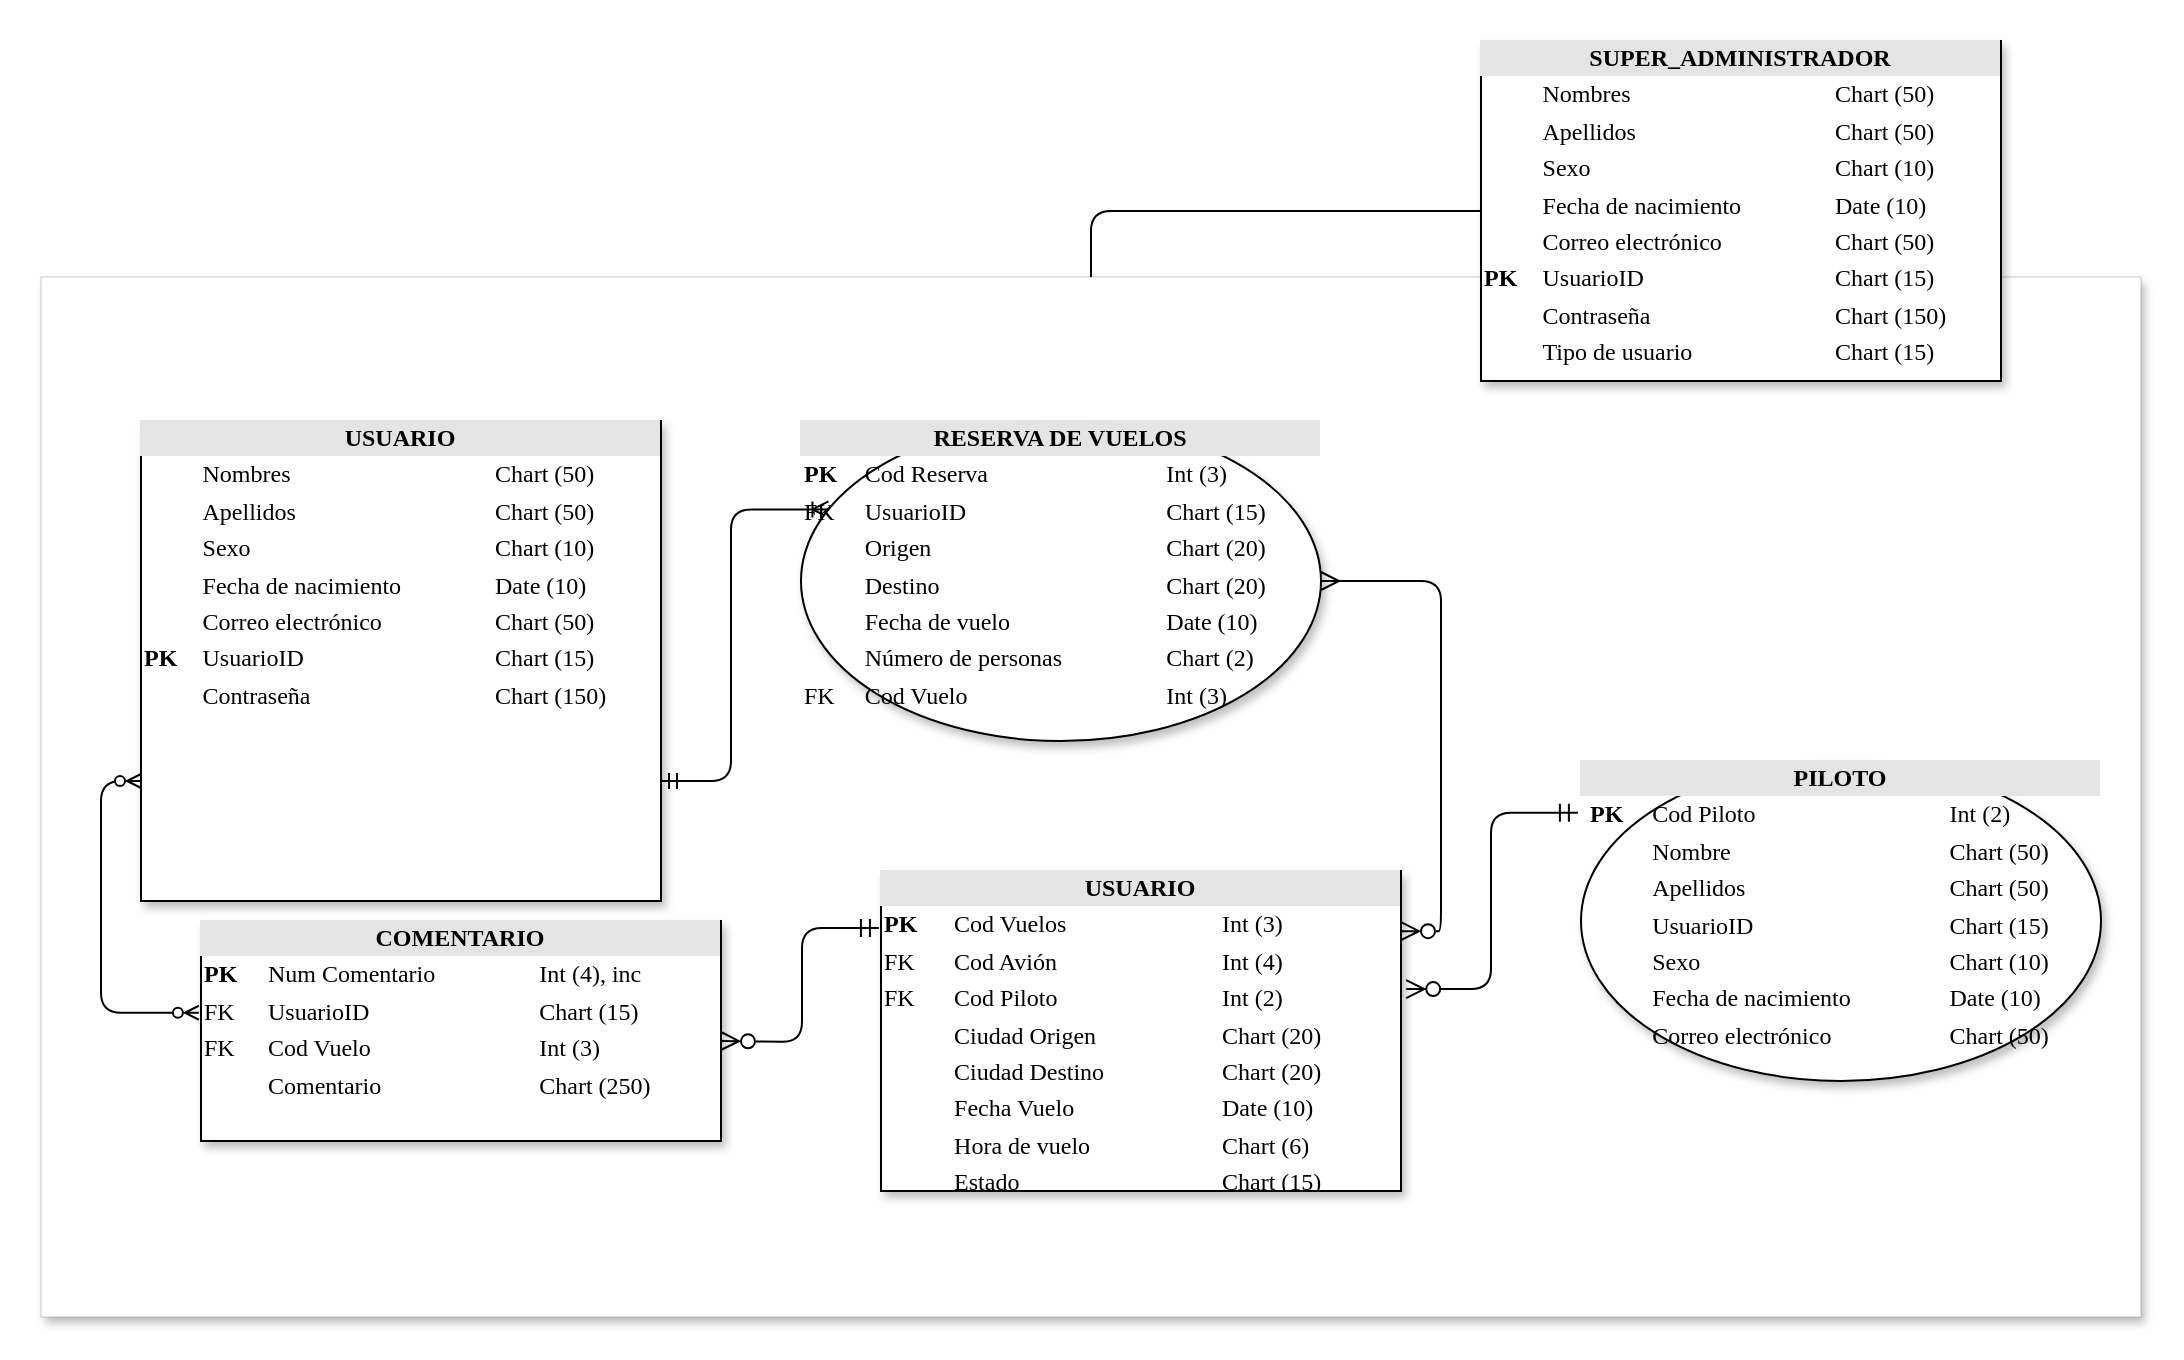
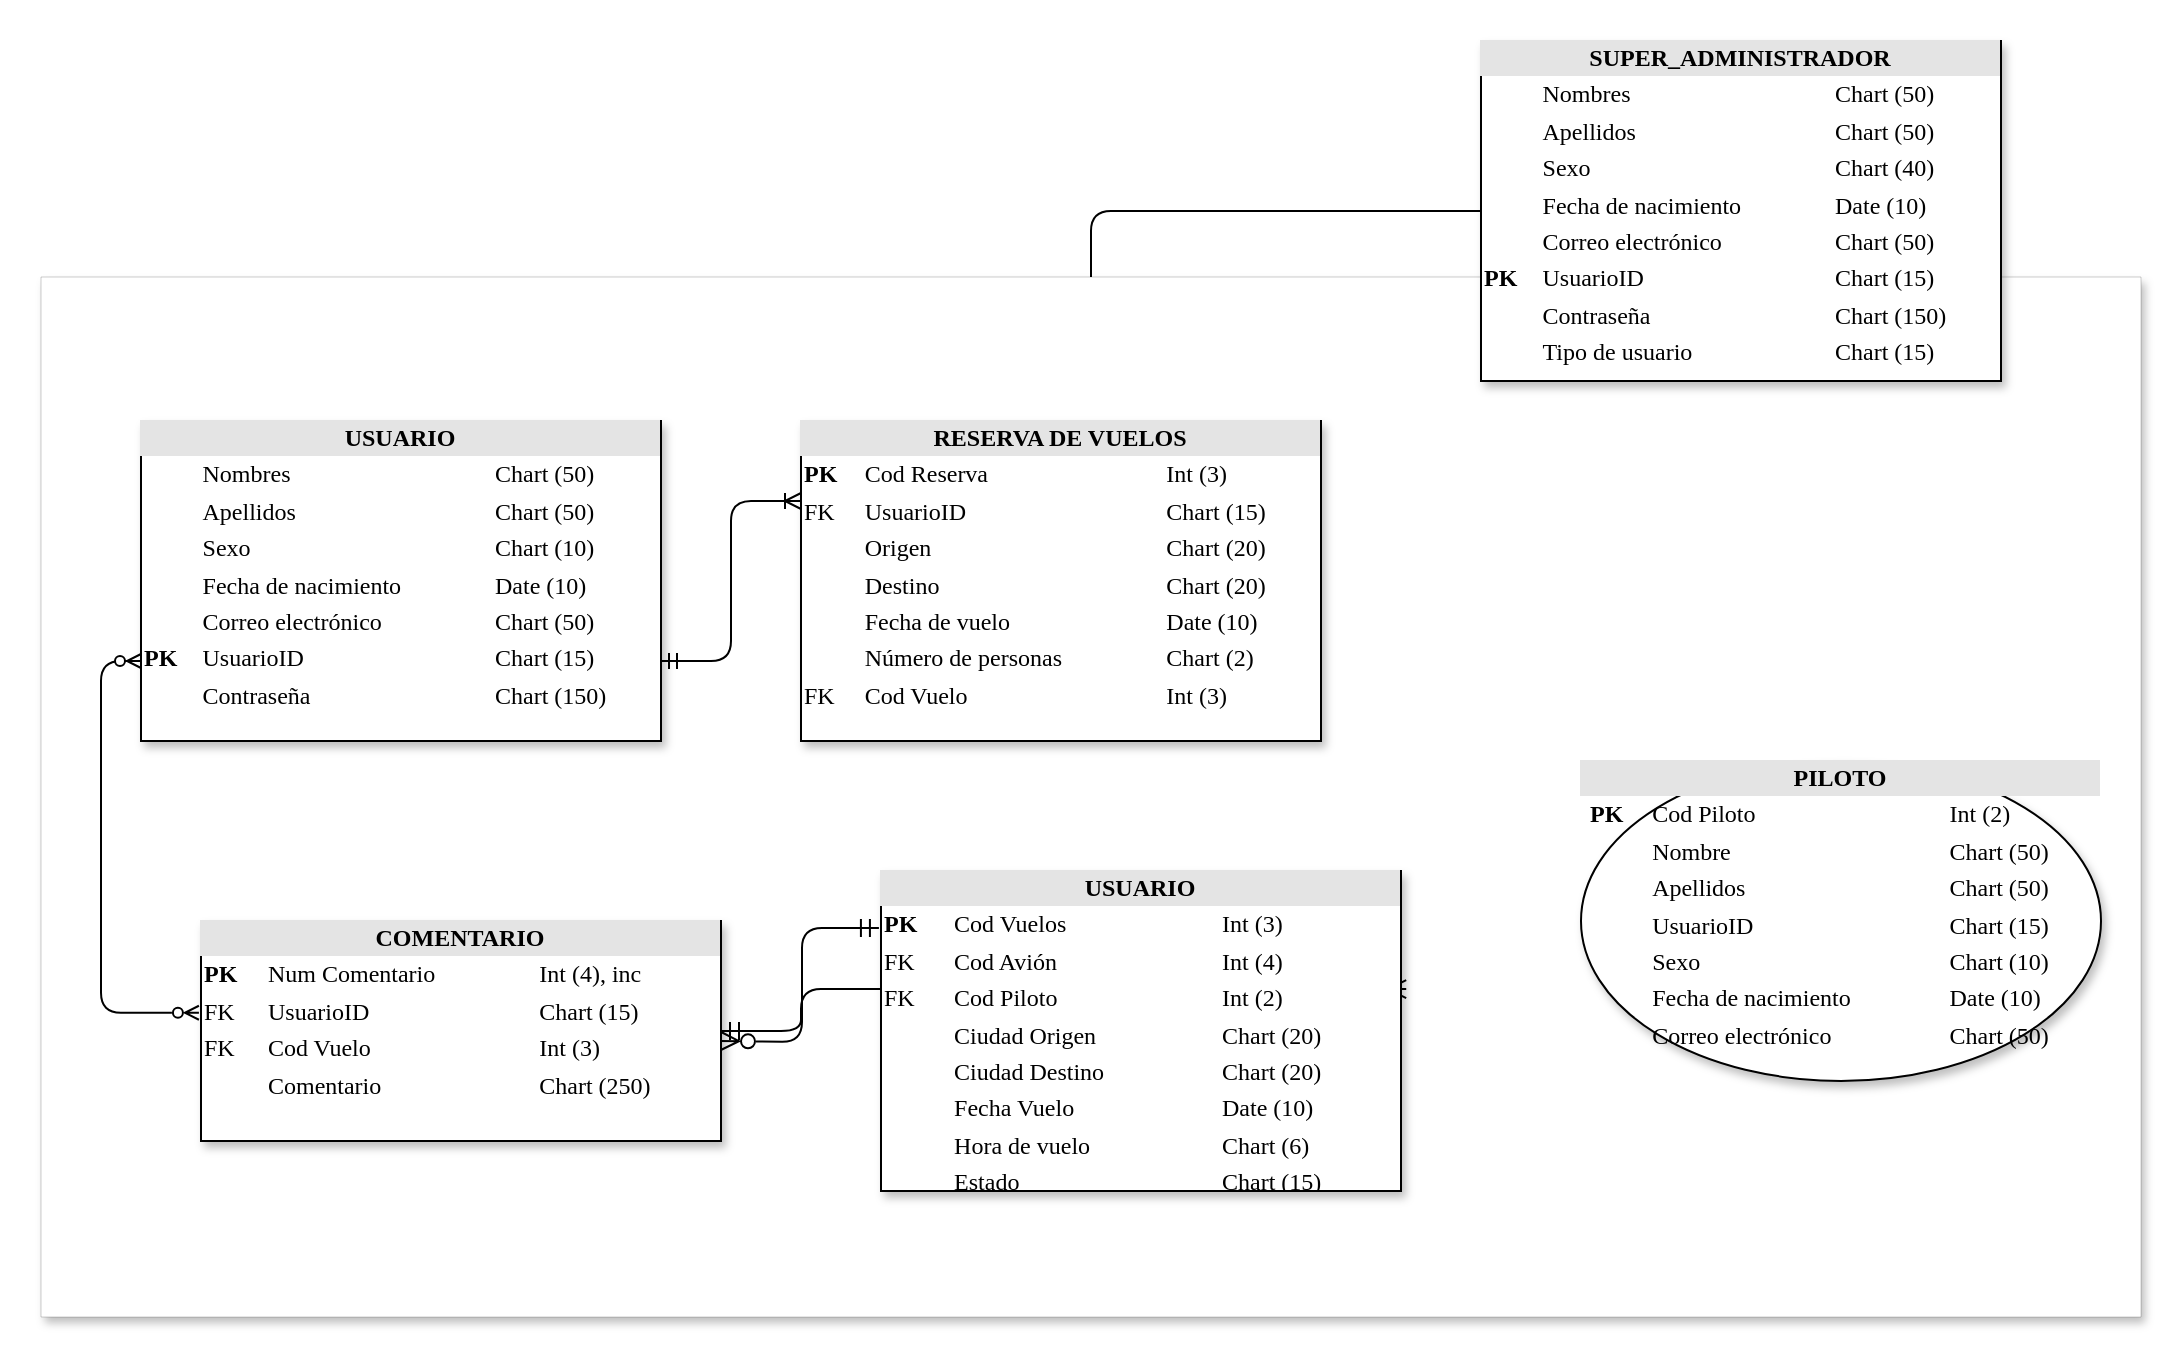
node "SUPER_ADMINISTRADOR Nombres Chart (50) Apellidos Chart (50) Sexo Chart (10) Fecha de nacimiento Date (10) Correo electrónico Chart (50) PK UsuarioID Chart (15) Contraseña Chart (150) Tipo de usuario Chart (15)": label "SUPER_ADMINISTRADOR Nombres Chart (50) Apellidos Chart (50) Sexo Chart (10) Fecha de nacimiento Date (10) Correo electrónico Chart (50) PK UsuarioID Chart (15) Contraseña Chart (150) Tipo de usuario Chart (15)" -> "SUPER_ADMINISTRADOR Nombres Chart (50) Apellidos Chart (50) Sexo Chart (40) Fecha de nacimiento Date (10) Correo electrónico Chart (50) PK UsuarioID Chart (15) Contraseña Chart (150) Tipo de usuario Chart (15)"
node "RESERVA DE VUELOS PK Cod Reserva Int (3) FK UsuarioID Chart (15) Origen Chart (20) Destino Chart (20) Fecha de vuelo Date (10) Número de personas Chart (2) FK Cod Vuelo Int (3)": shape ellipse -> rectangle
node "USUARIO Nombres Chart (50) Apellidos Chart (50) Sexo Chart (10) Fecha de nacimiento Date (10) Correo electrónico Chart (50) PK UsuarioID Chart (15) Contraseña Chart (150)": size 520x480 -> 520x320
edge "RESERVA DE VUELOS PK Cod Reserva Int (3) FK UsuarioID Chart (15) Origen Chart (20) Destino Chart (20) Fecha de vuelo Date (10) Número de personas Chart (2) FK Cod Vuelo Int (3)" -- "USUARIO PK Cod Vuelos Int (3) FK Cod Avión Int (4) FK Cod Piloto Int (2) Ciudad Origen Chart (20) Ciudad Destino Chart (20) Fecha Vuelo Date (10) Hora de vuelo Chart (6) Estado Chart (15)": removed
edge "PILOTO PK Cod Piloto Int (2) Nombre Chart (50) Apellidos Chart (50) UsuarioID Chart (15) Sexo Chart (10) Fecha de nacimiento Date (10) Correo electrónico Chart (50)" -- "USUARIO PK Cod Vuelos Int (3) FK Cod Avión Int (4) FK Cod Piloto Int (2) Ciudad Origen Chart (20) Ciudad Destino Chart (20) Fecha Vuelo Date (10) Hora de vuelo Chart (6) Estado Chart (15)": now "COMENTARIO PK Num Comentario Int (4), inc FK UsuarioID Chart (15) FK Cod Vuelo Int (3) Comentario Chart (250)" -- "USUARIO PK Cod Vuelos Int (3) FK Cod Avión Int (4) FK Cod Piloto Int (2) Ciudad Origen Chart (20) Ciudad Destino Chart (20) Fecha Vuelo Date (10) Hora de vuelo Chart (6) Estado Chart (15)"
